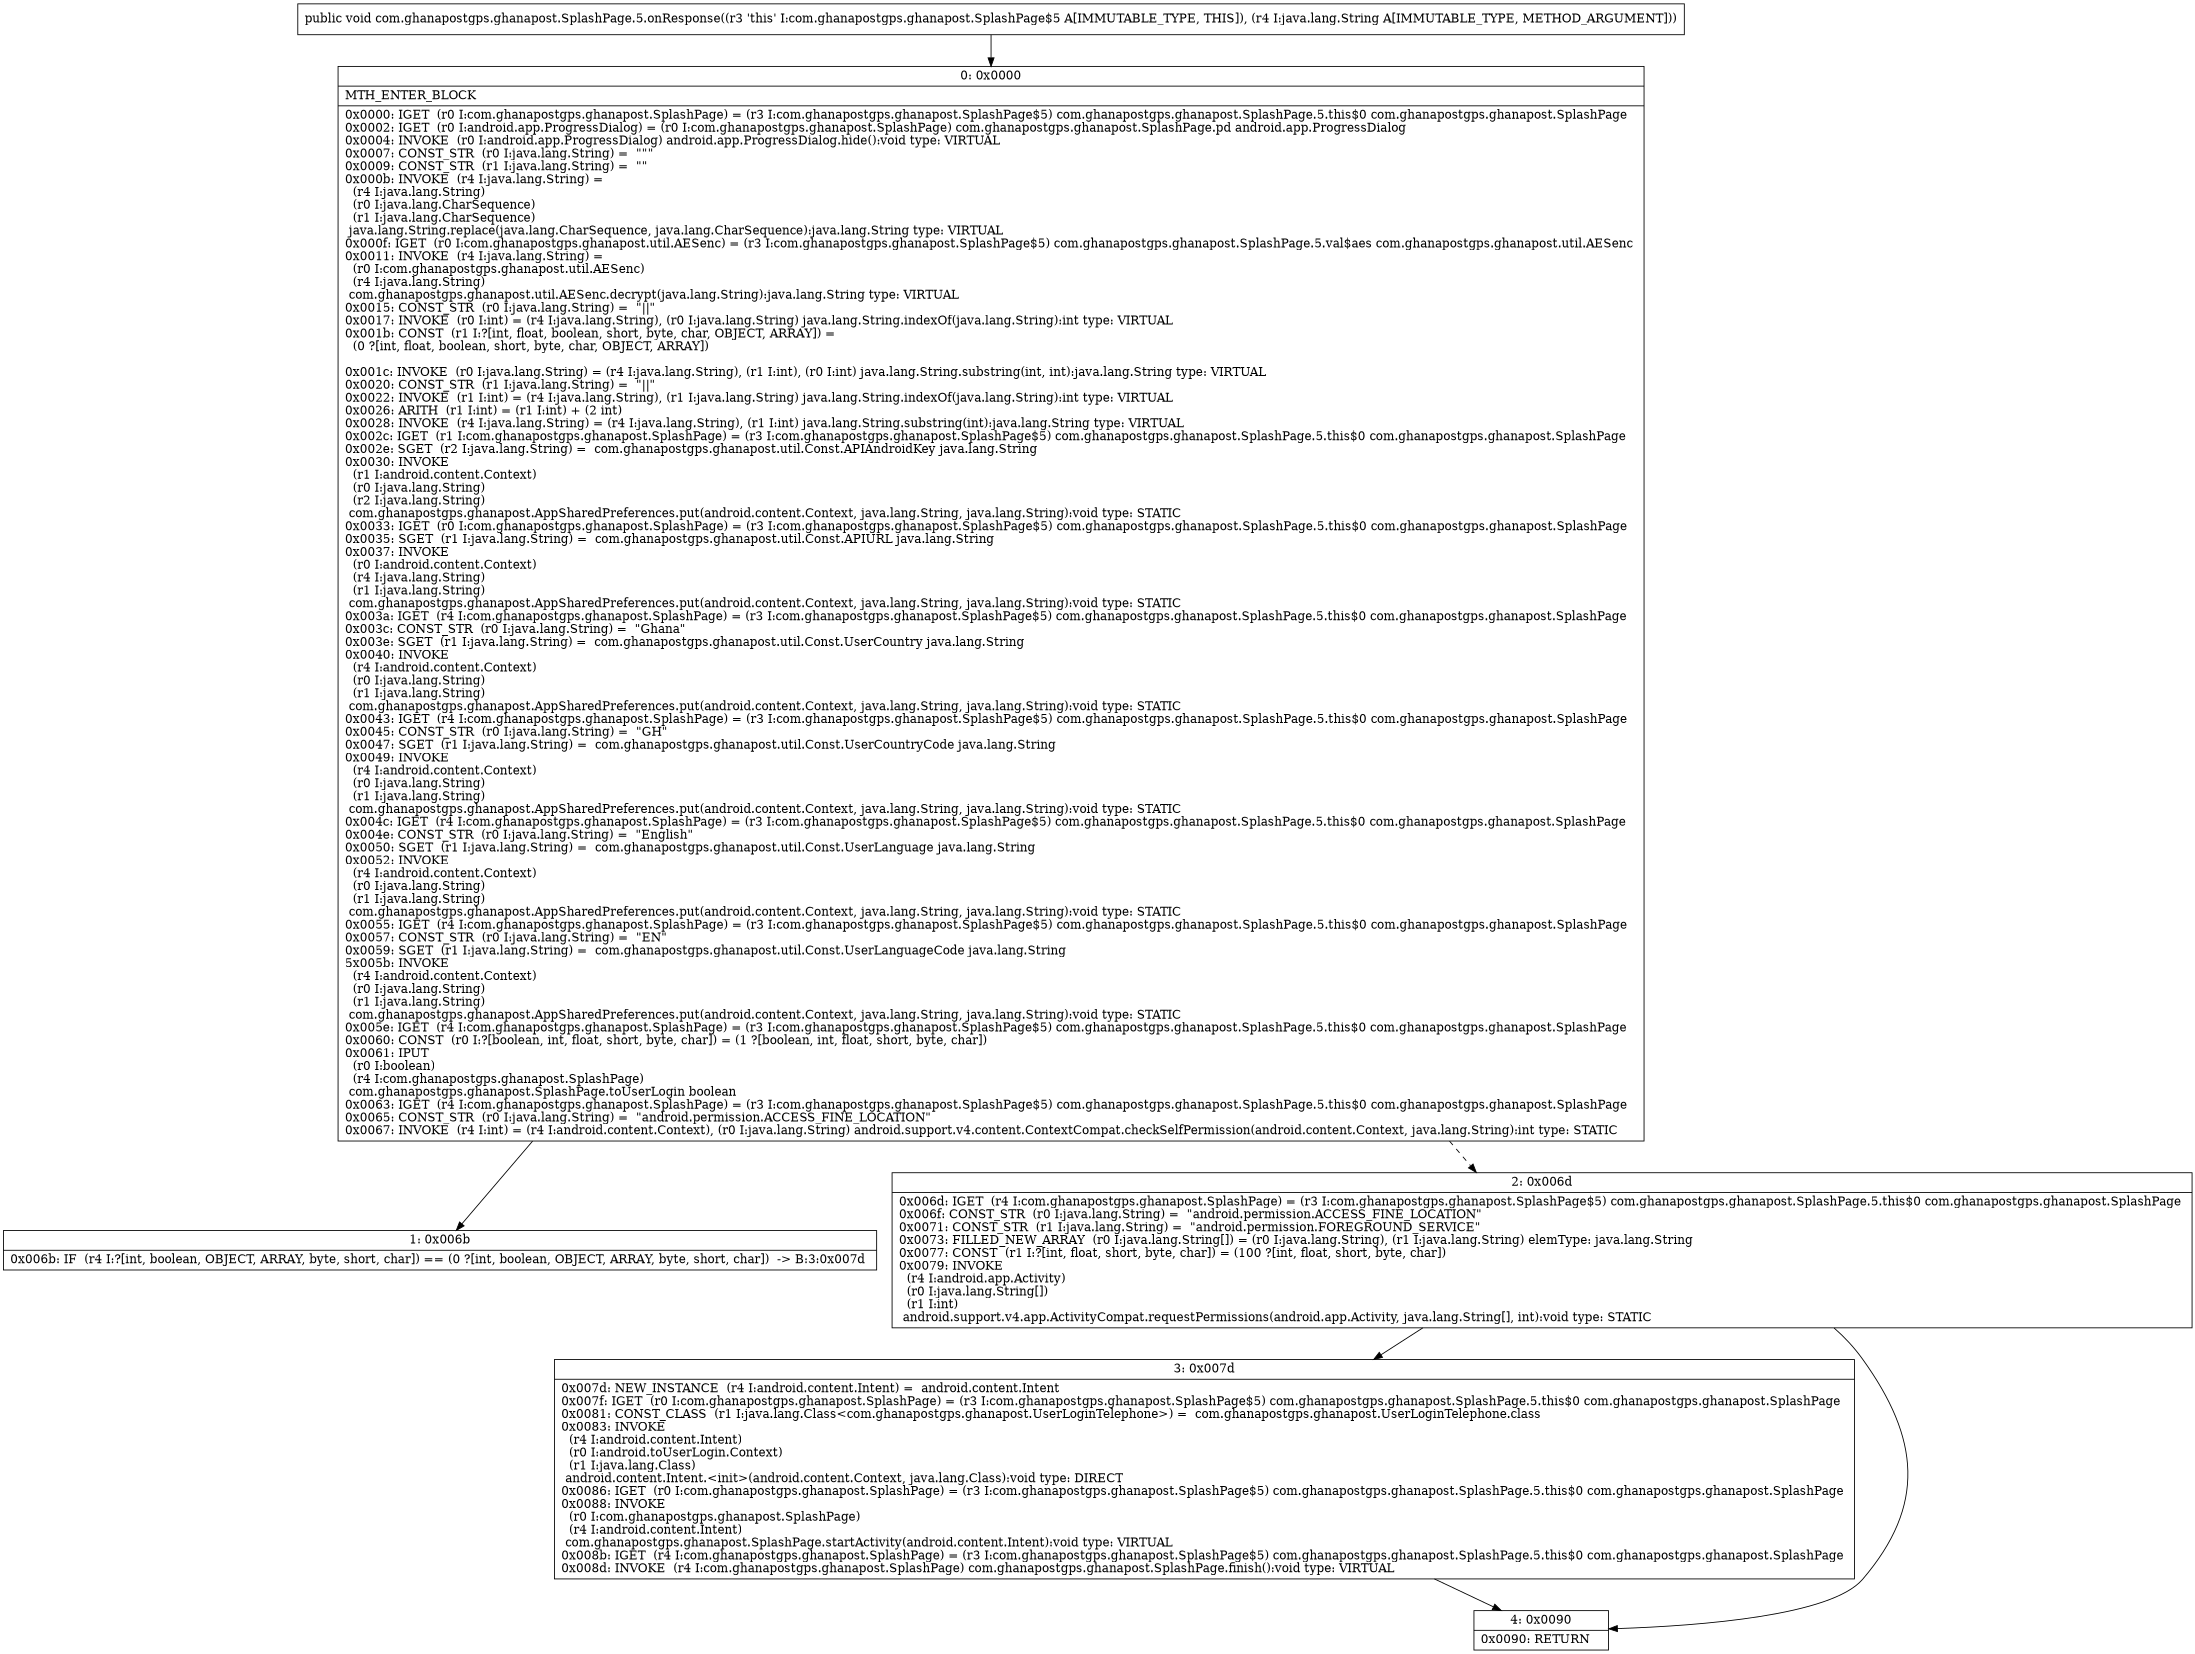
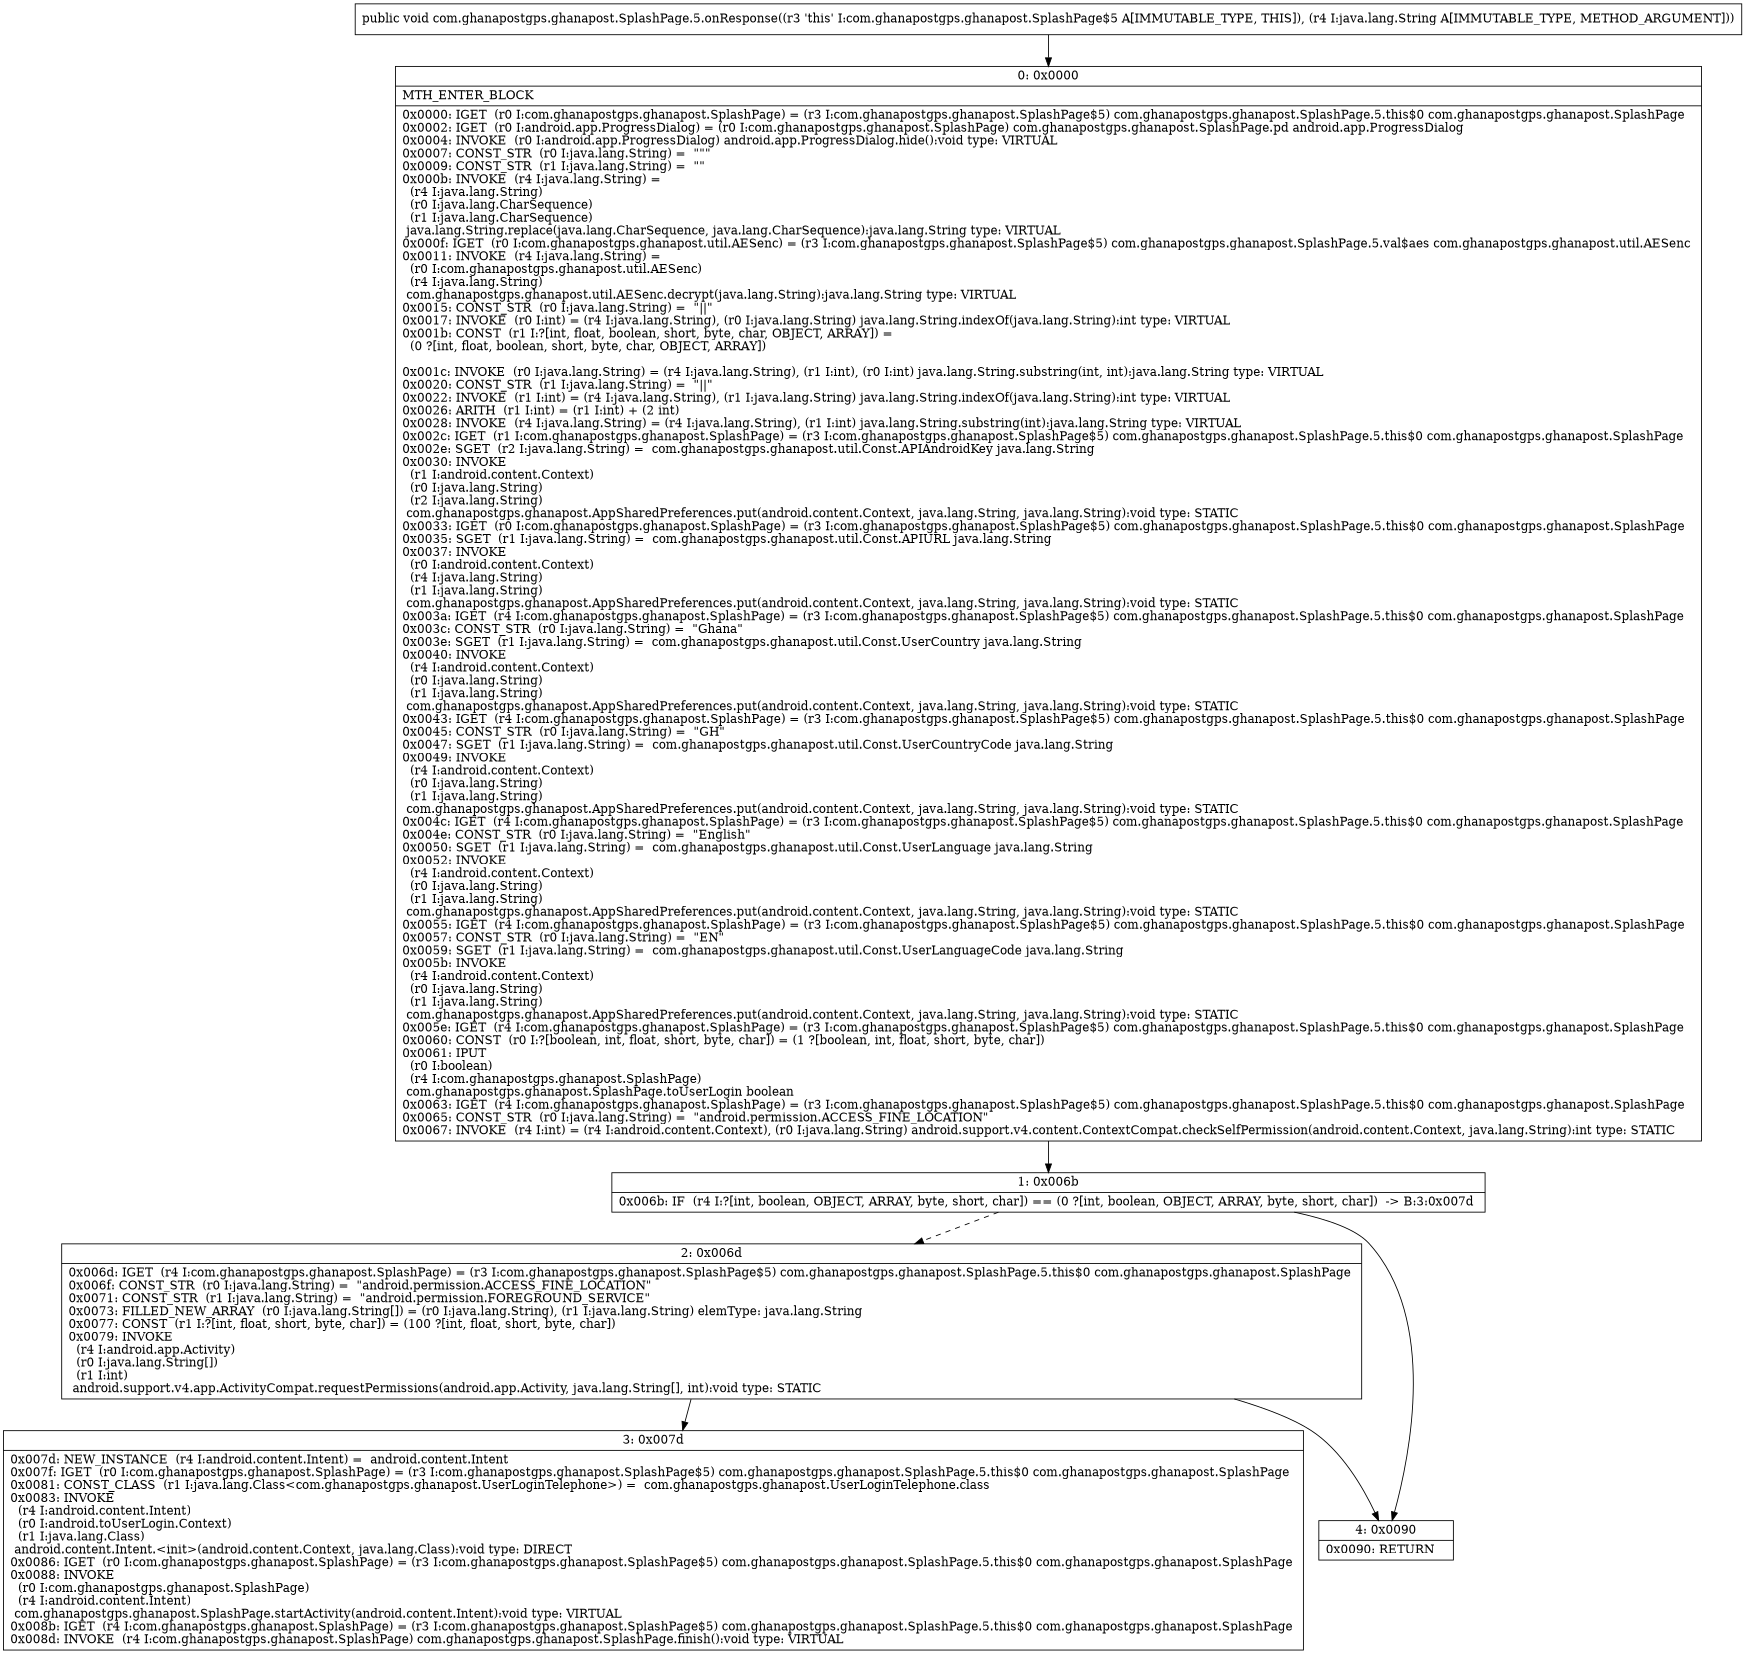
node "0: 0x0000": text "5x005b: INVOKE" -> "0x005b: INVOKE"
edge "0: 0x0000" -> "2: 0x006d": now "1: 0x006b" -> "2: 0x006d"
edge "3: 0x007d" -> "4: 0x0090": now "1: 0x006b" -> "4: 0x0090"
